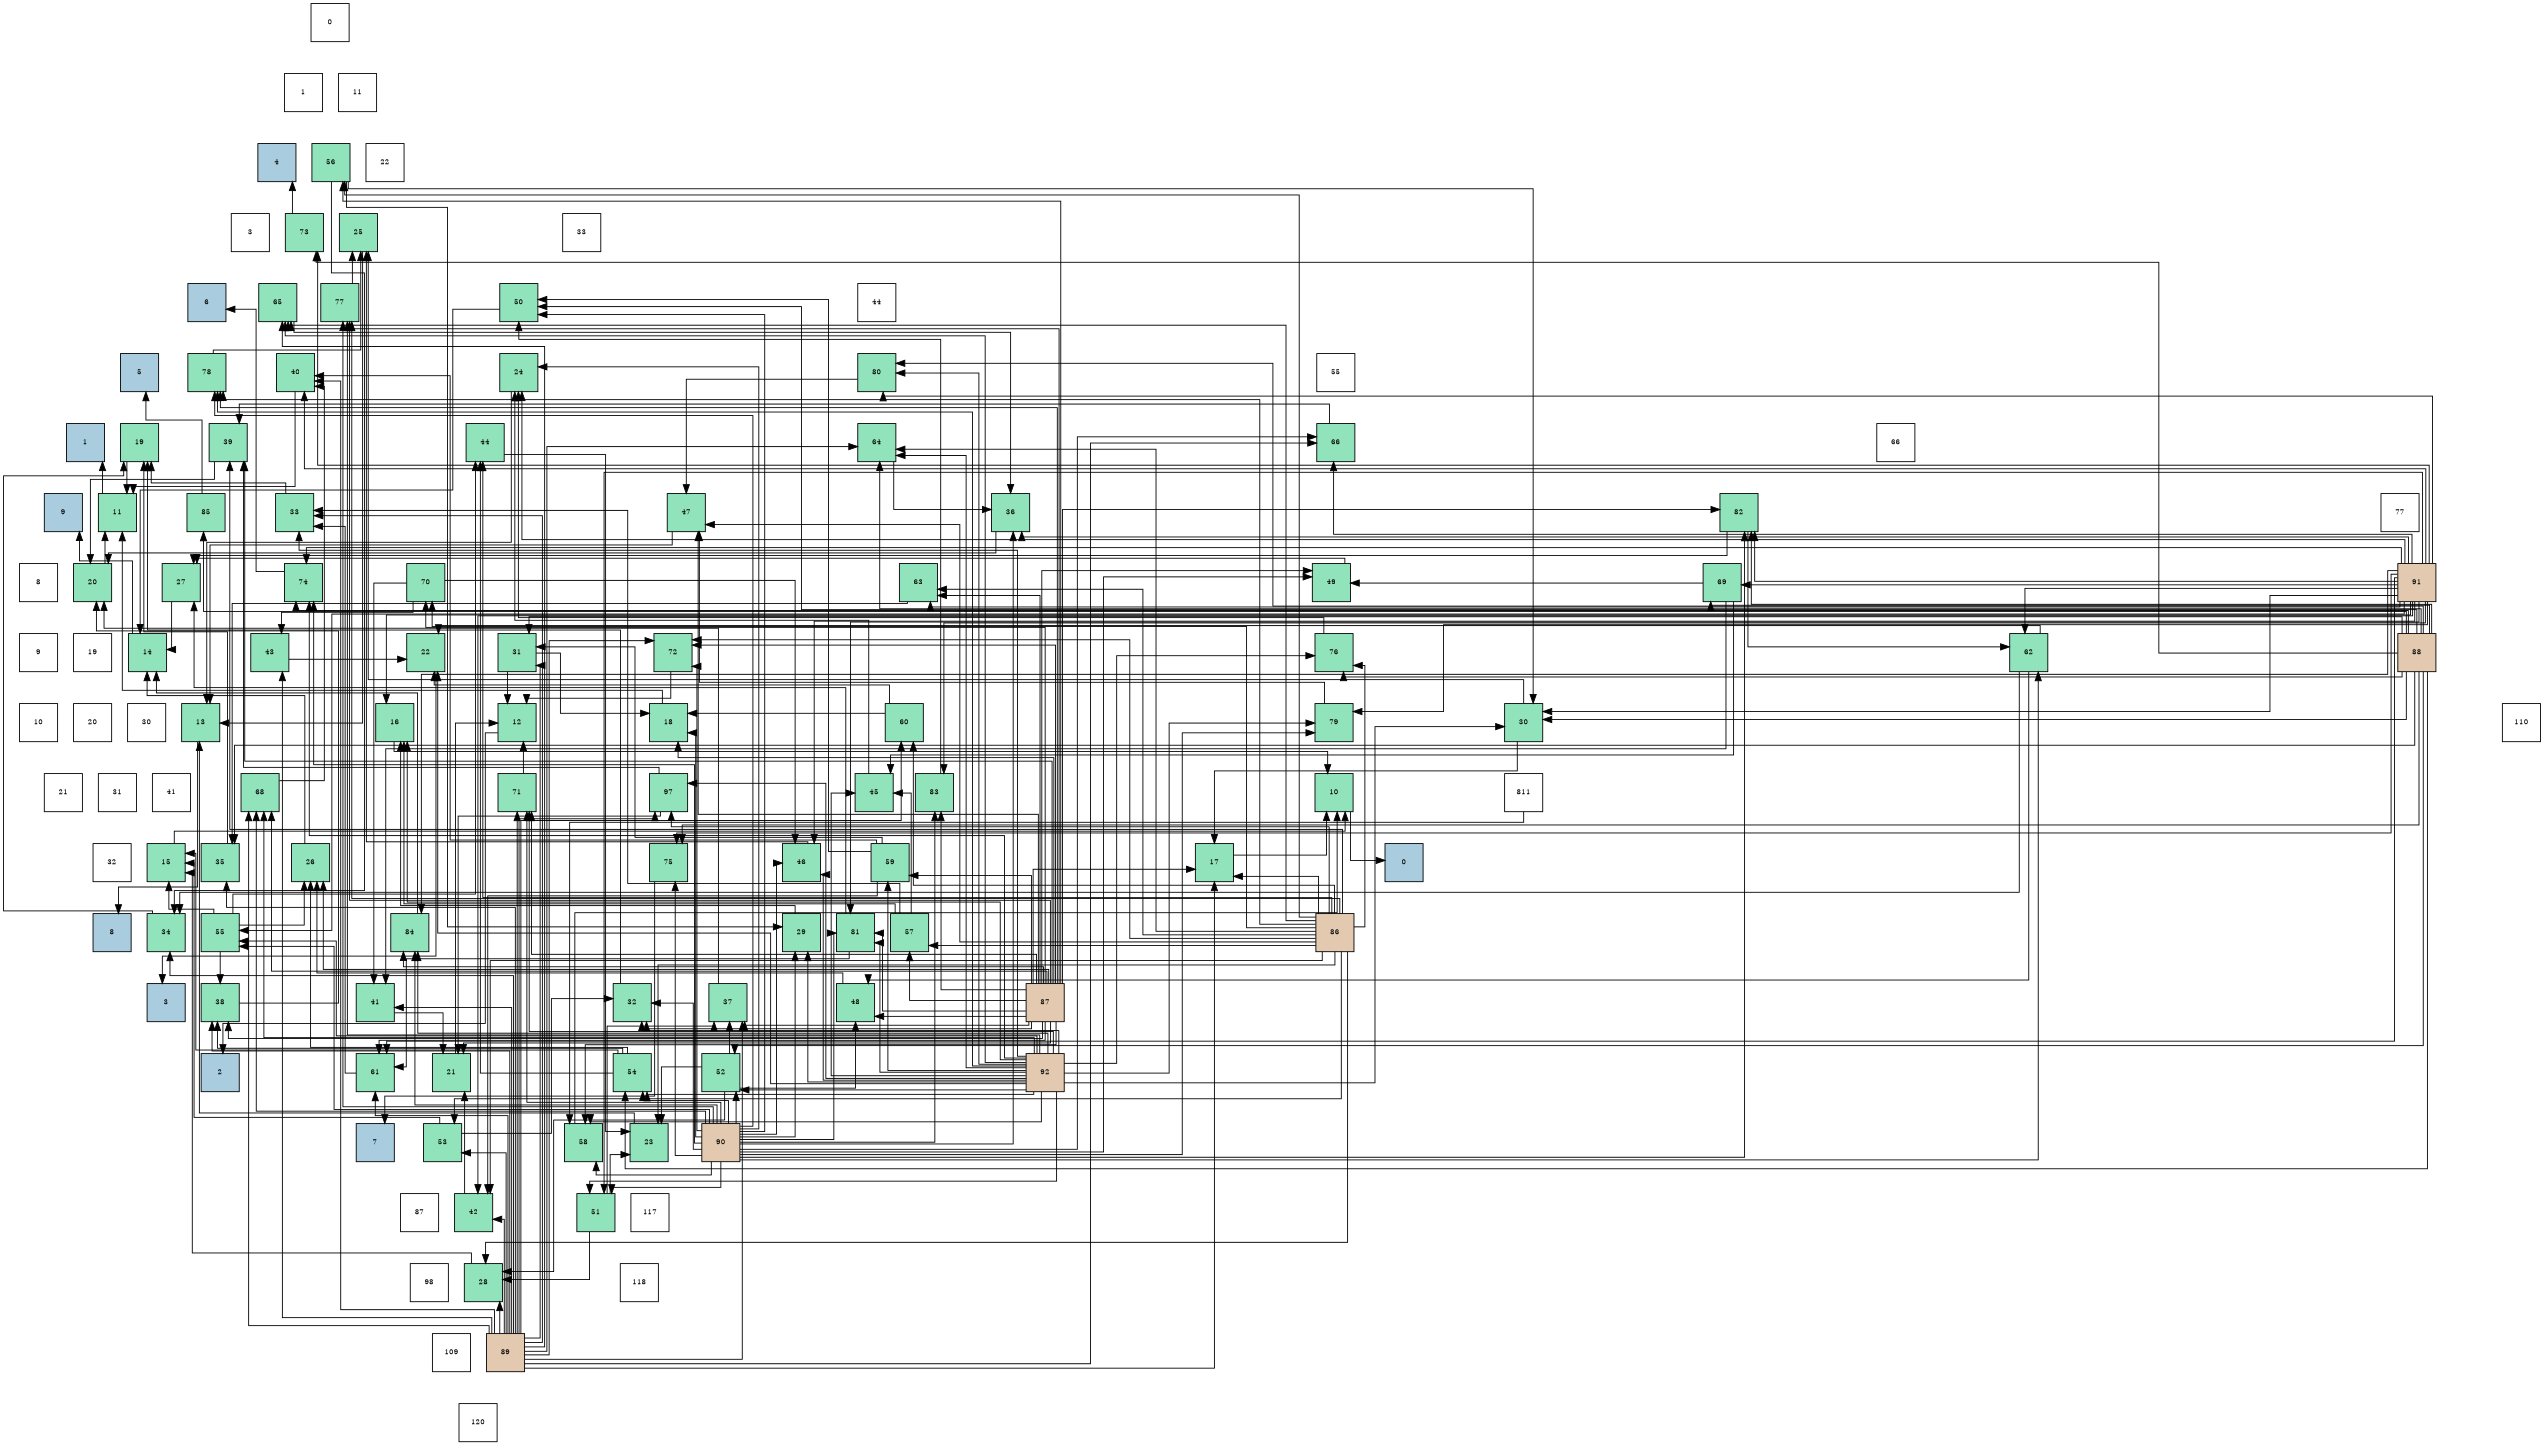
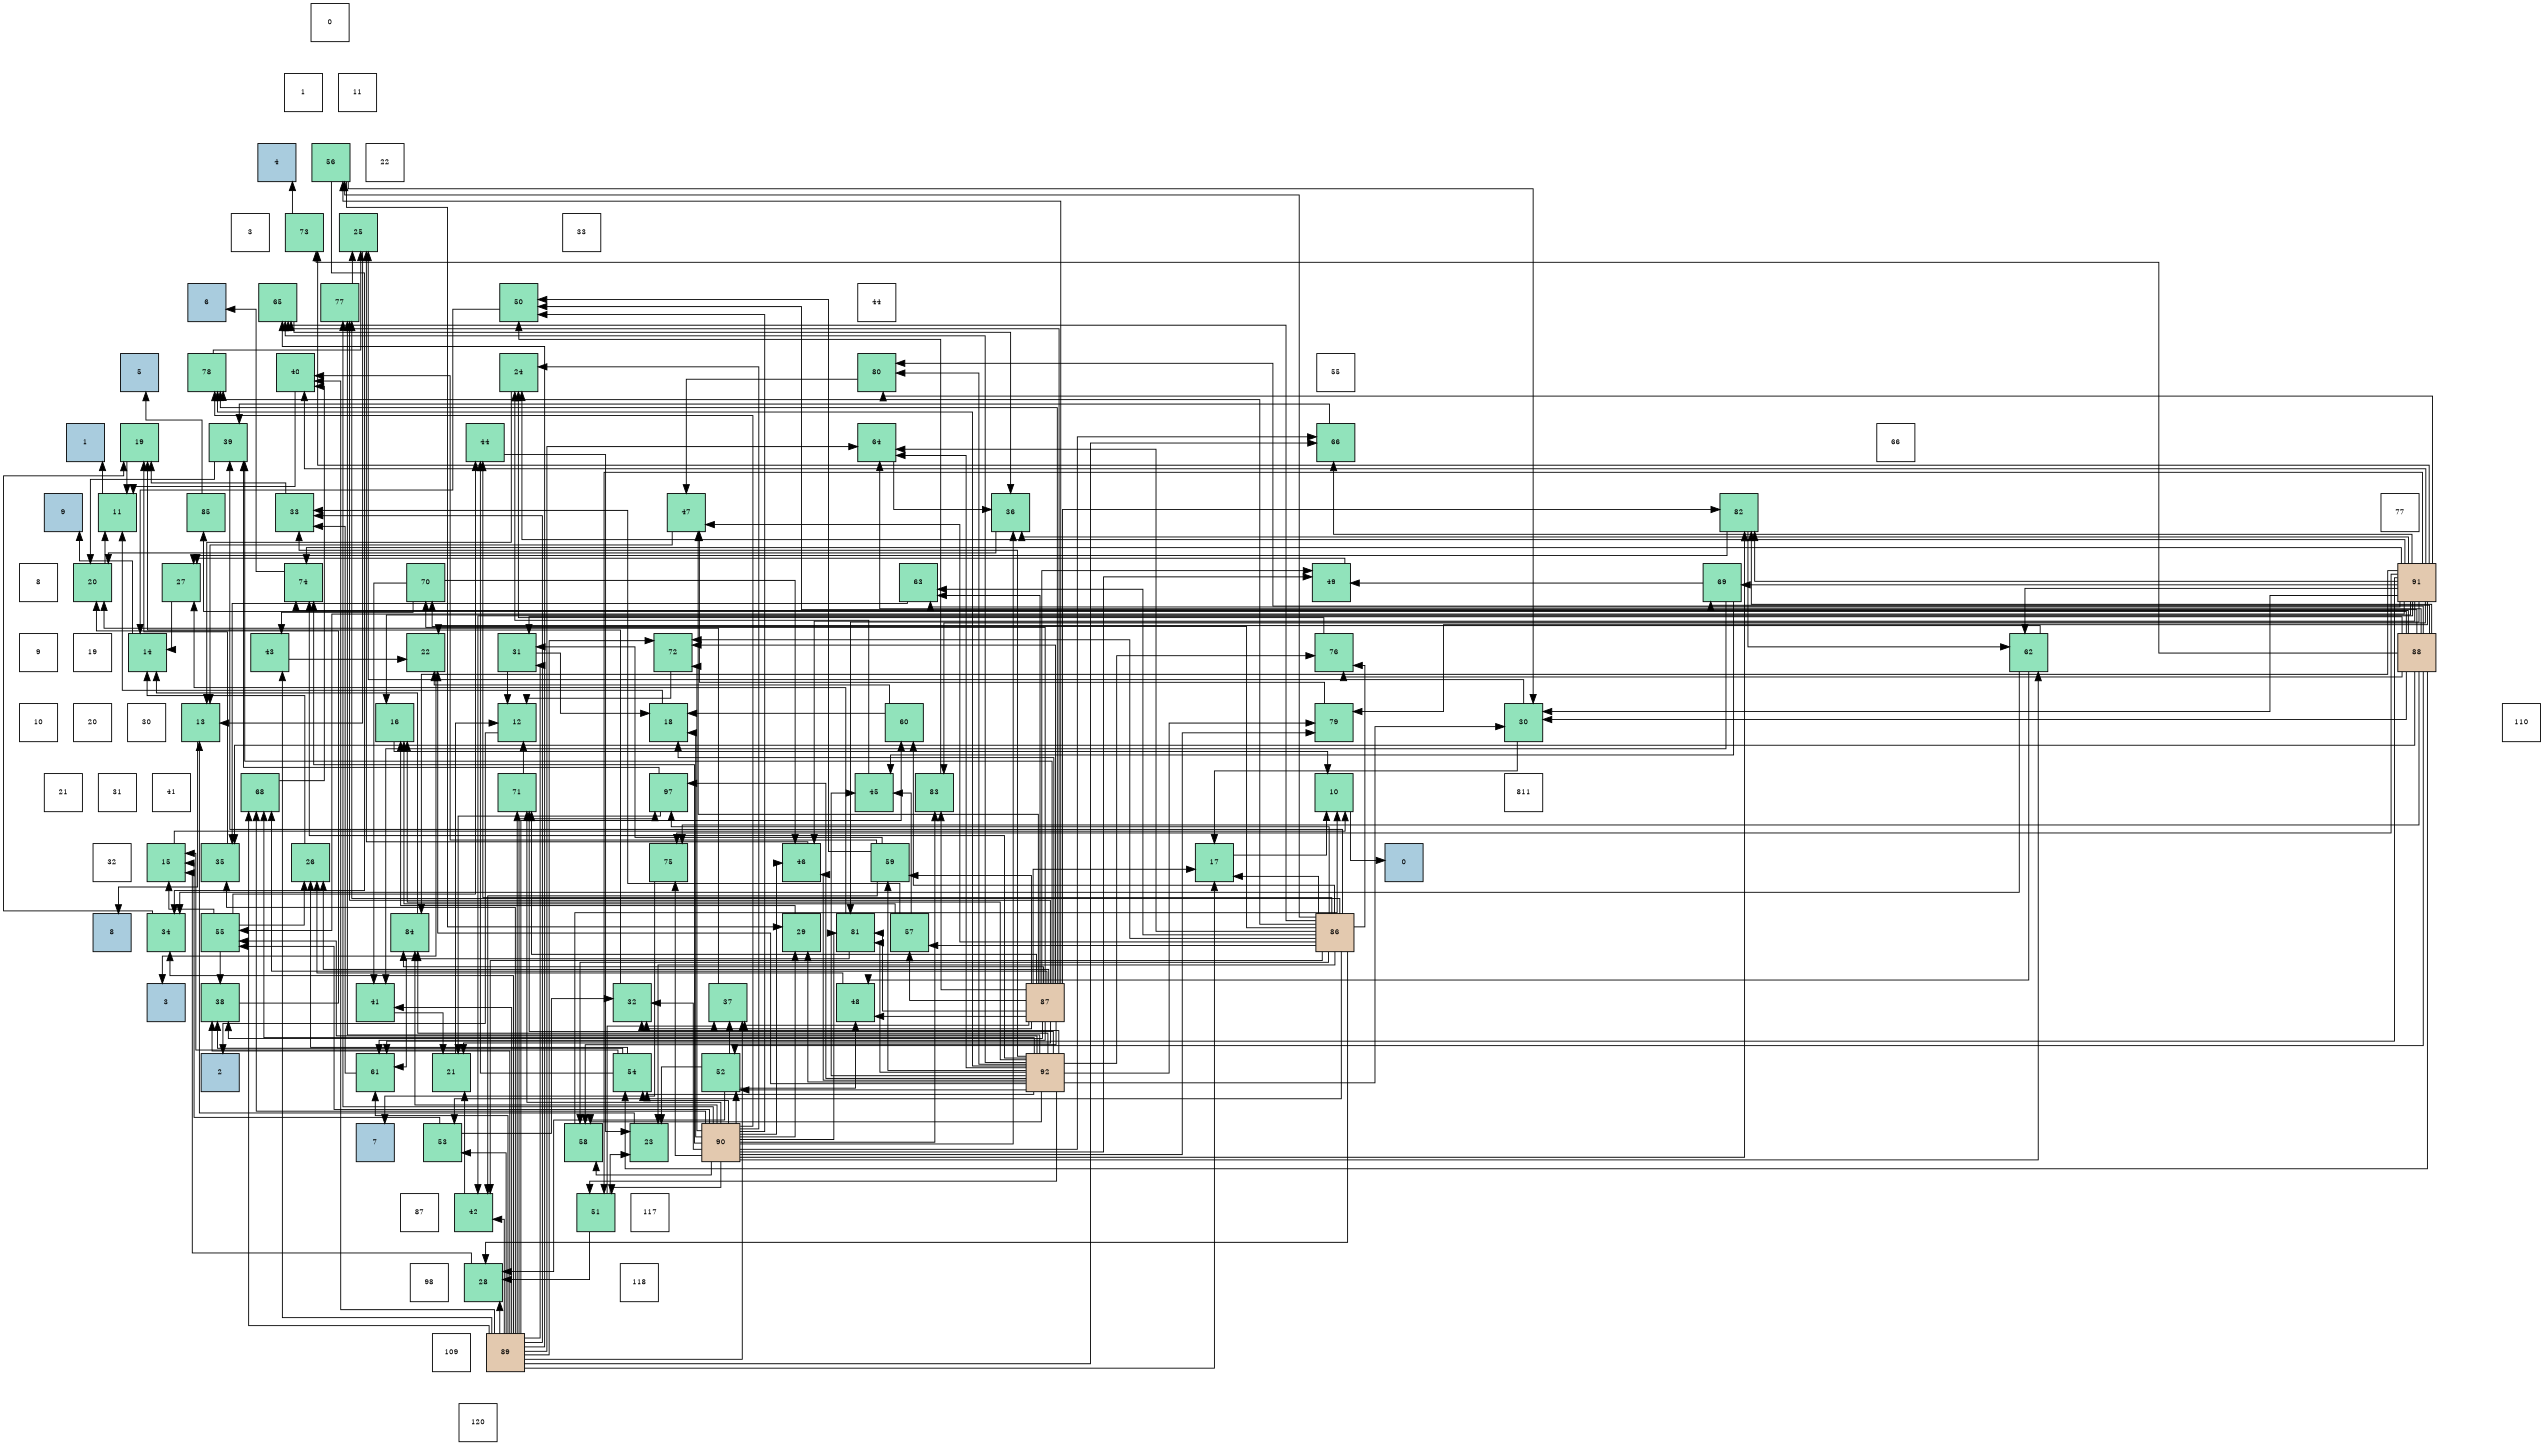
edge "811" -> "58": now "86" -> "58"
